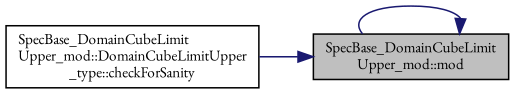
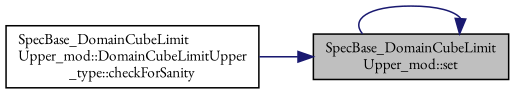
node "SpecBase_DomainCubeLimit Upper_mod::mod": label "SpecBase_DomainCubeLimit Upper_mod::mod" -> "SpecBase_DomainCubeLimit Upper_mod::set"
